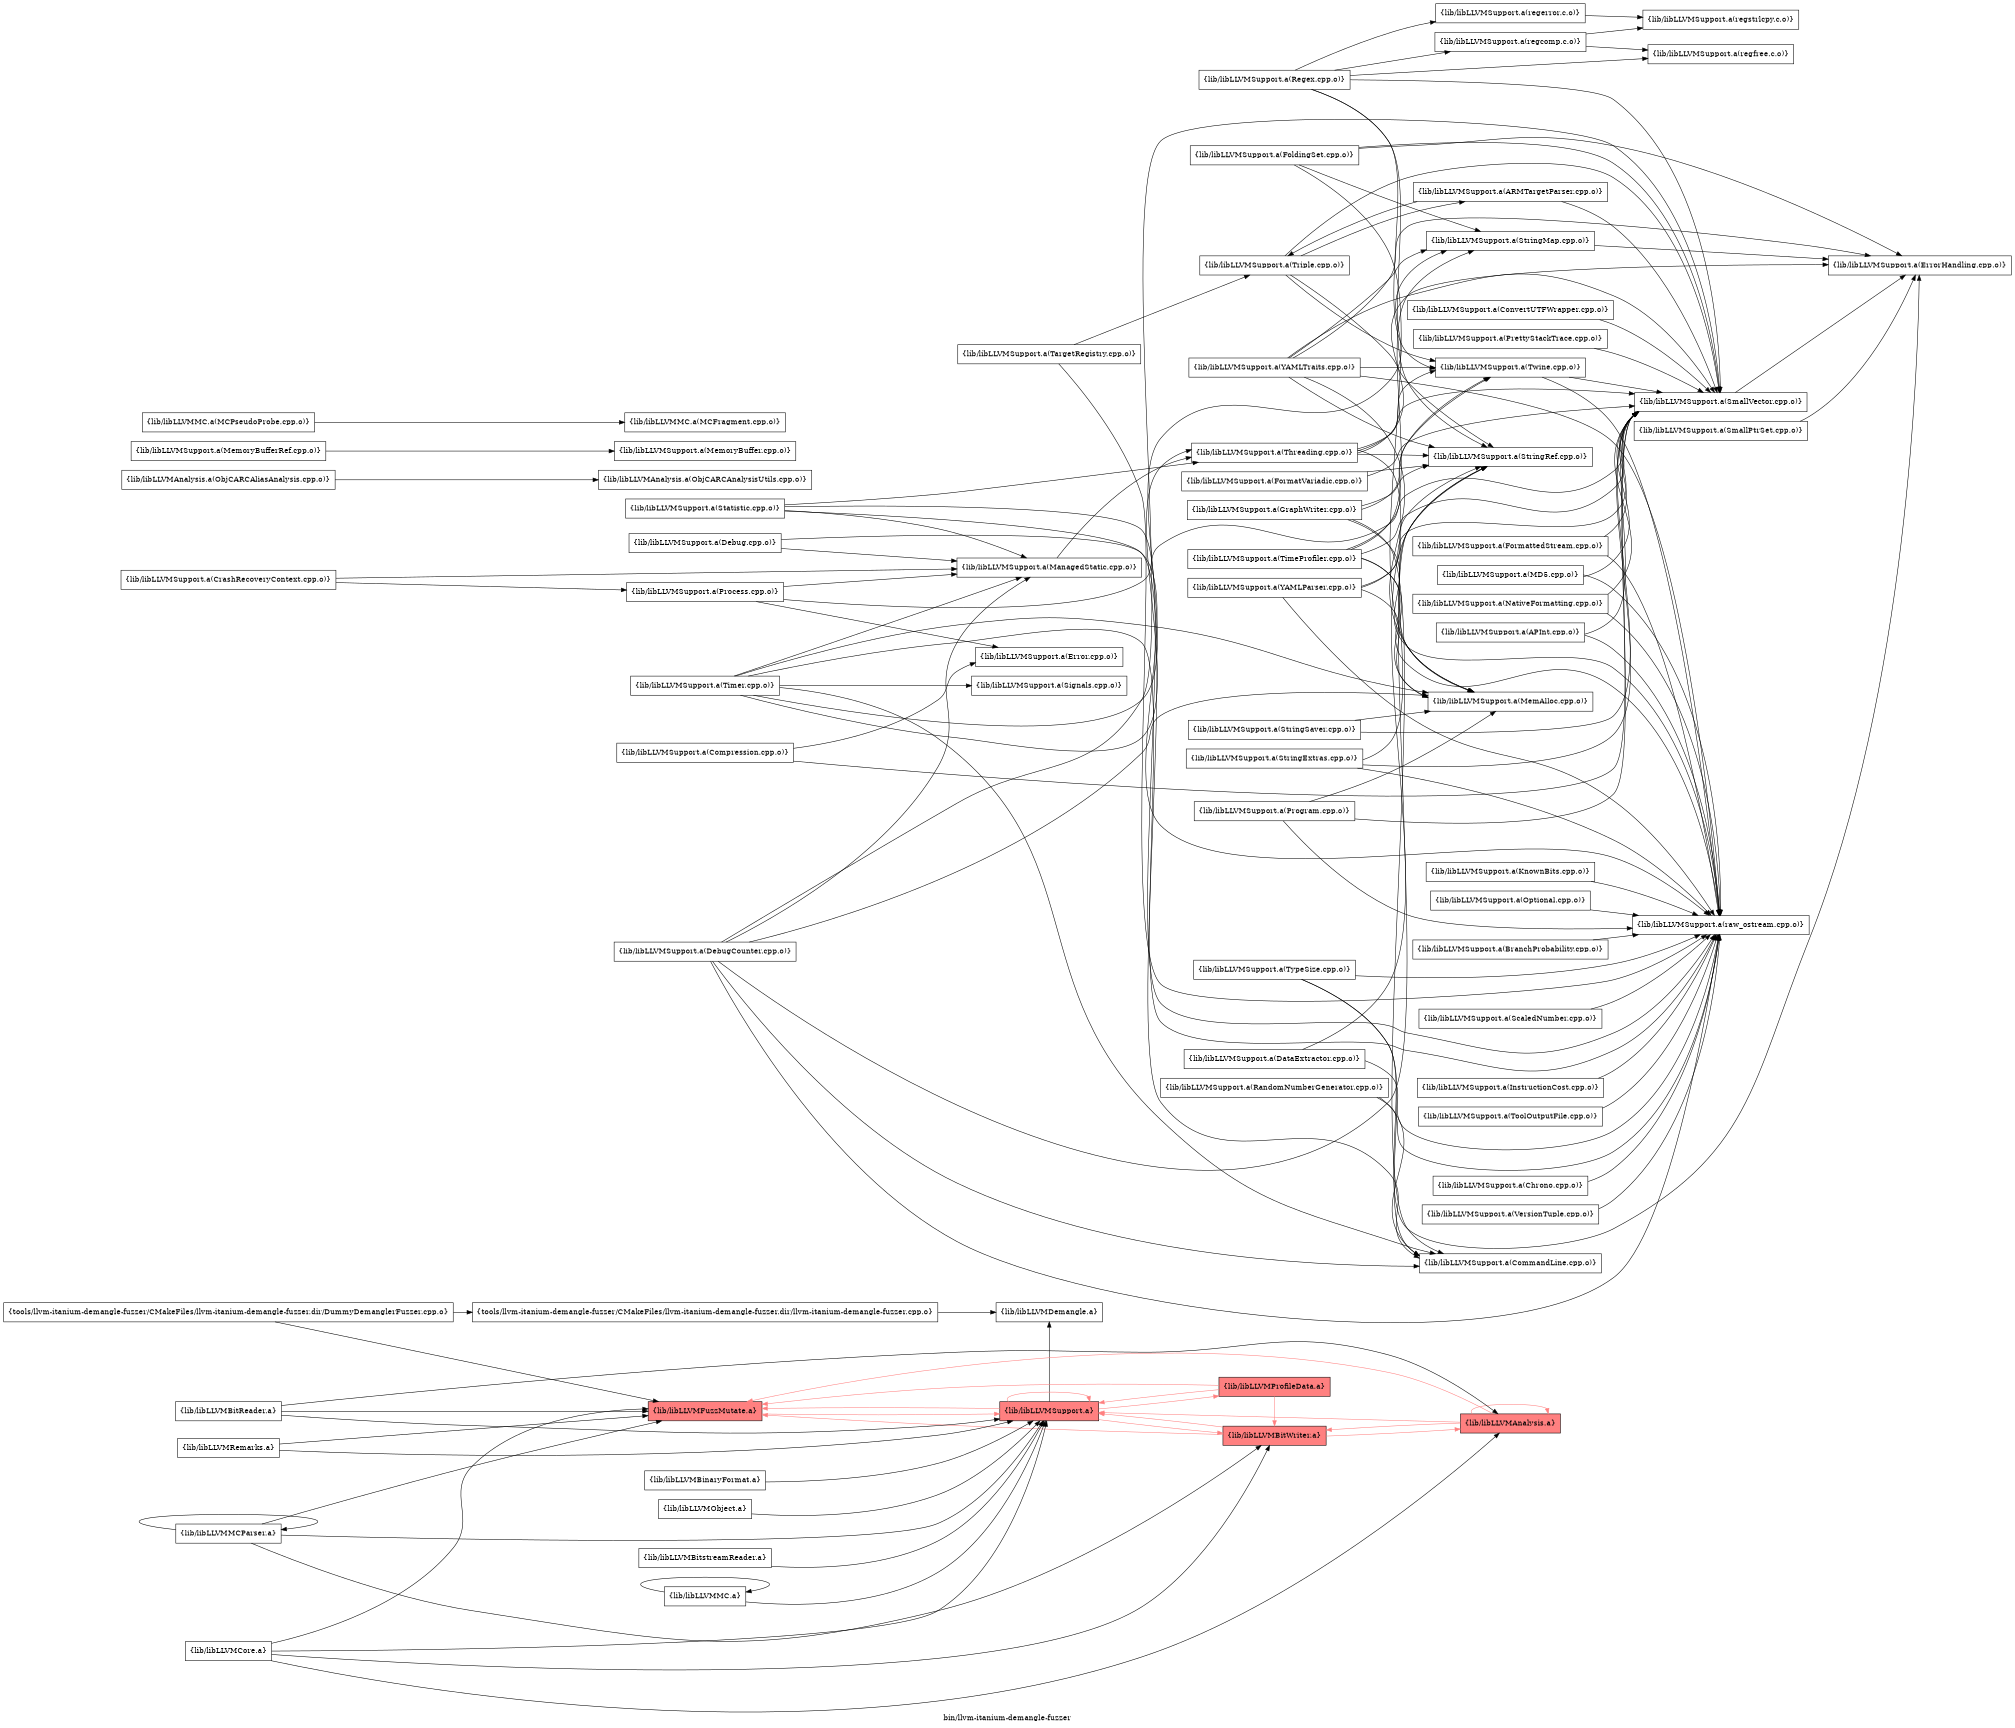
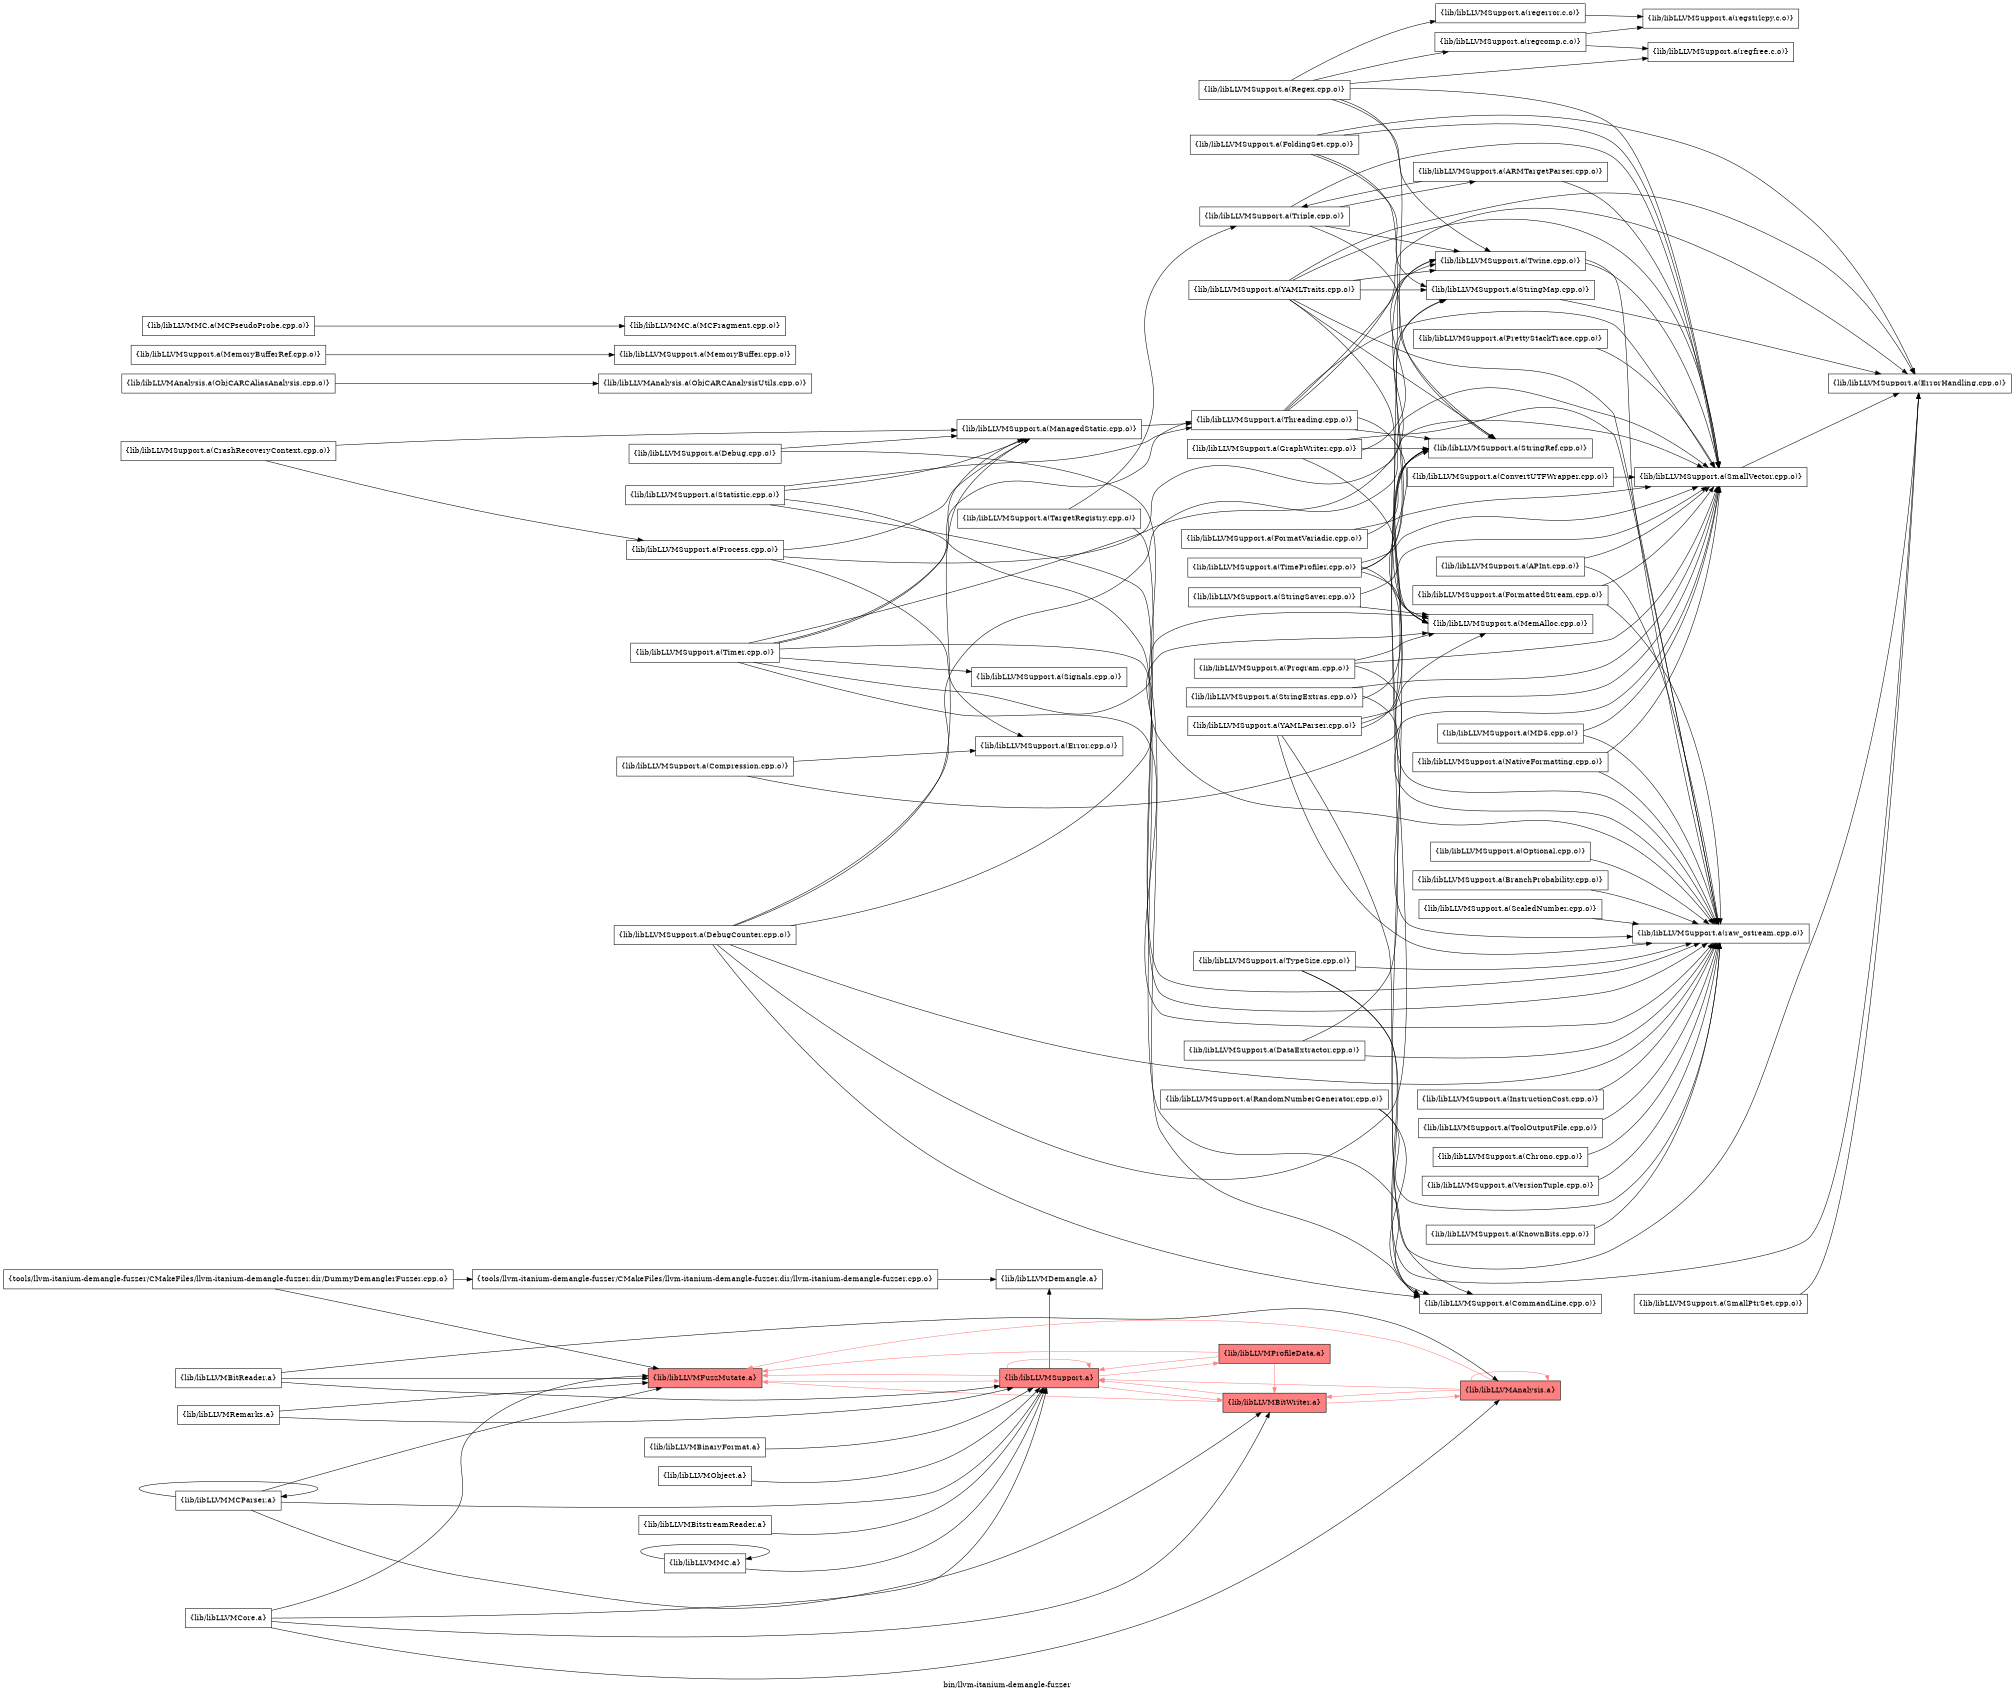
edge "{lib/libLLVMSupport.a(YAMLParser.cpp.o)}" -> "{lib/libLLVMSupport.a(ErrorHandling.cpp.o)}": added
